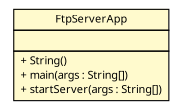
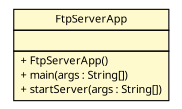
node "FtpServerApp": text "+ String()" -> "+ FtpServerApp()"
